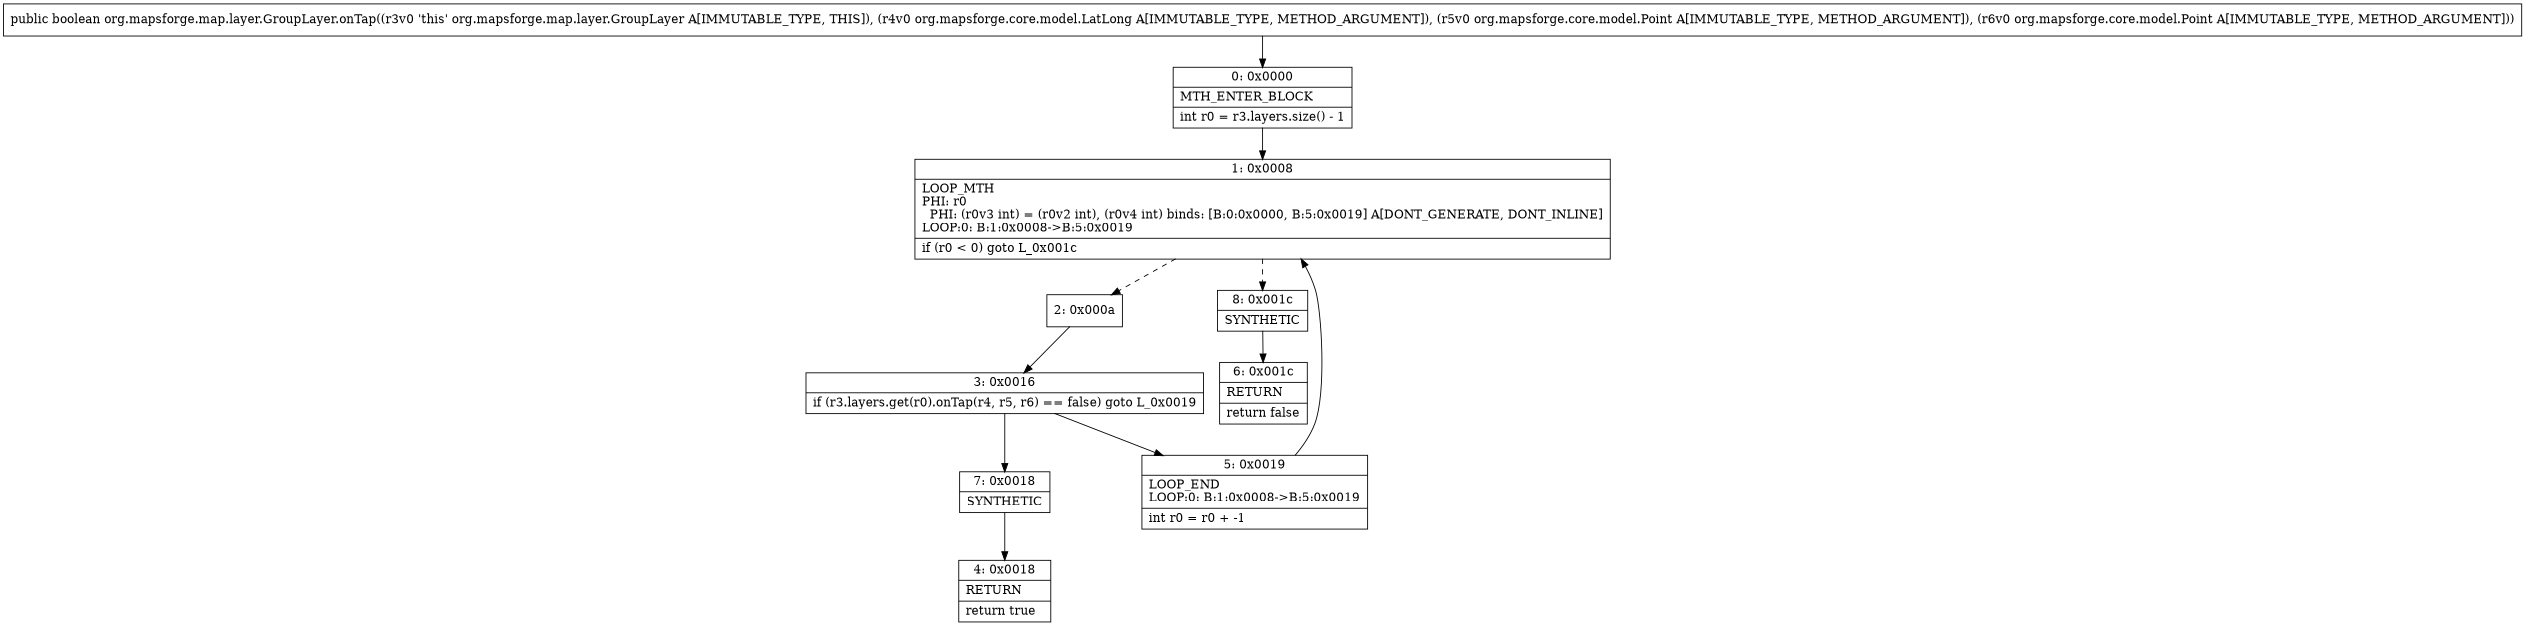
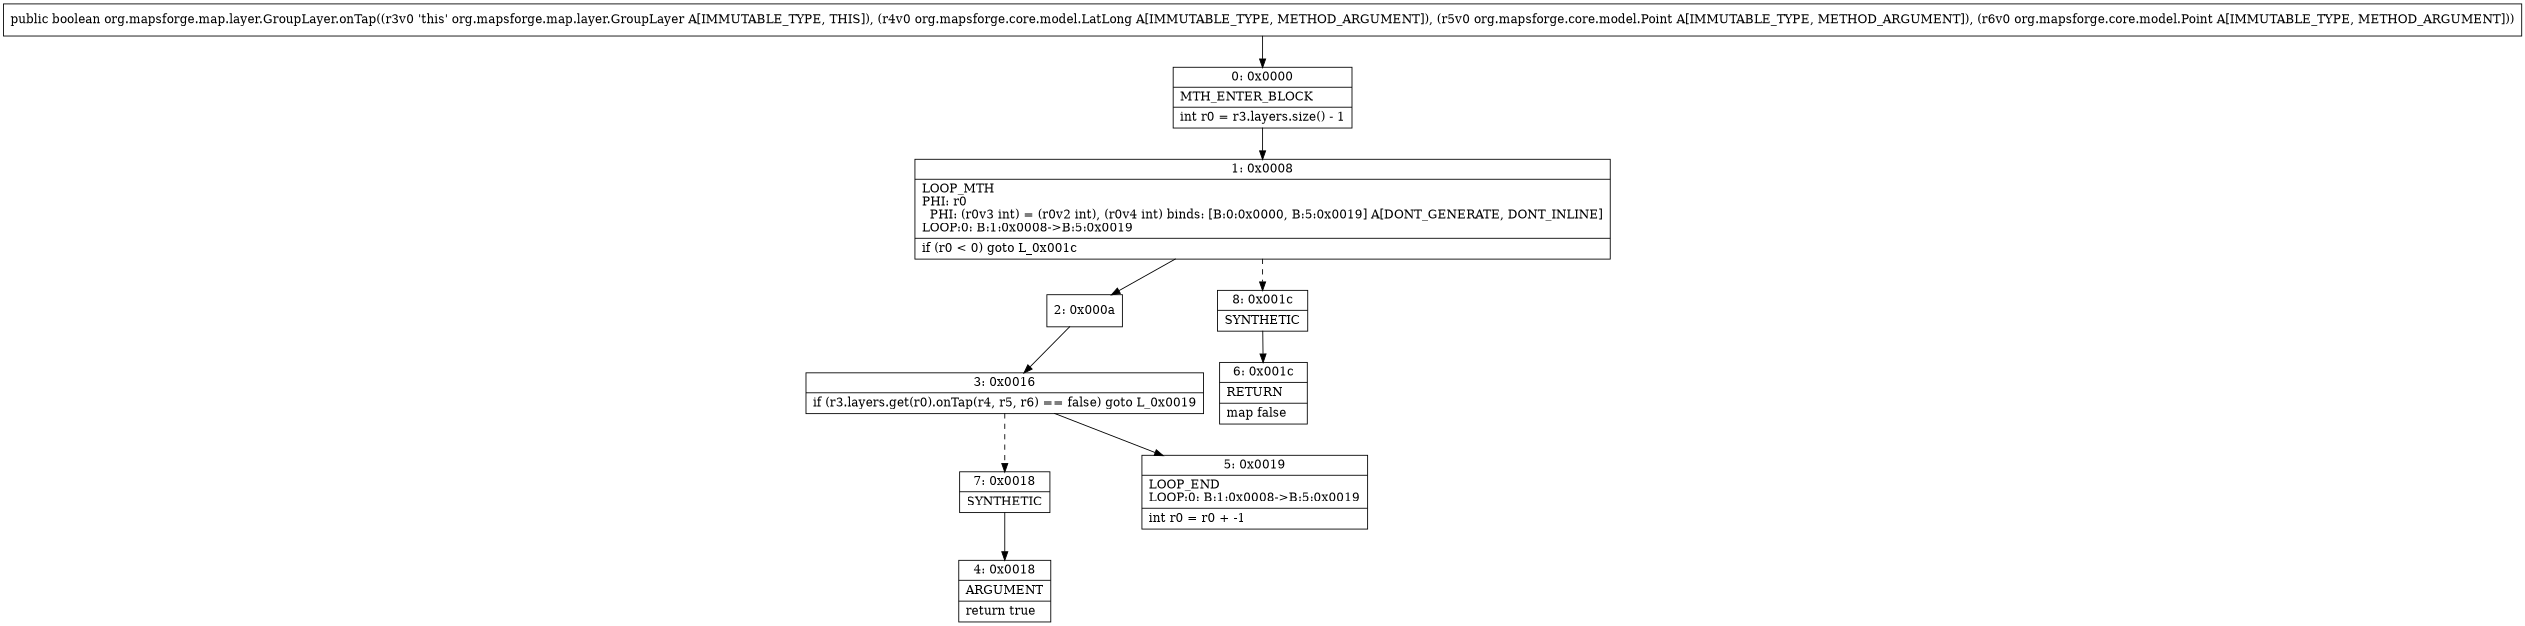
edge "1: 0x0008" -> "2: 0x000a": style dashed -> solid
edge "5: 0x0019" -> "1: 0x0008": removed
node "6: 0x001c": text "return false" -> "map false"
edge "3: 0x0016" -> "7: 0x0018": style solid -> dashed
node "4: 0x0018": text "RETURN" -> "ARGUMENT"
